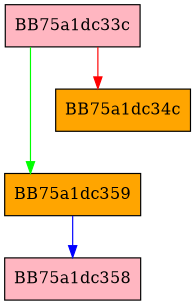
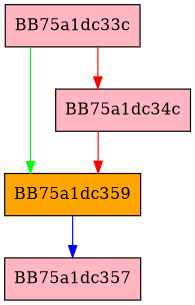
node "BB75a1dc34c": fillcolor orange -> lightpink
edge "BB75a1dc34c" -> "BB75a1dc359": added
node "BB75a1dc358": label "BB75a1dc358" -> "BB75a1dc357"
